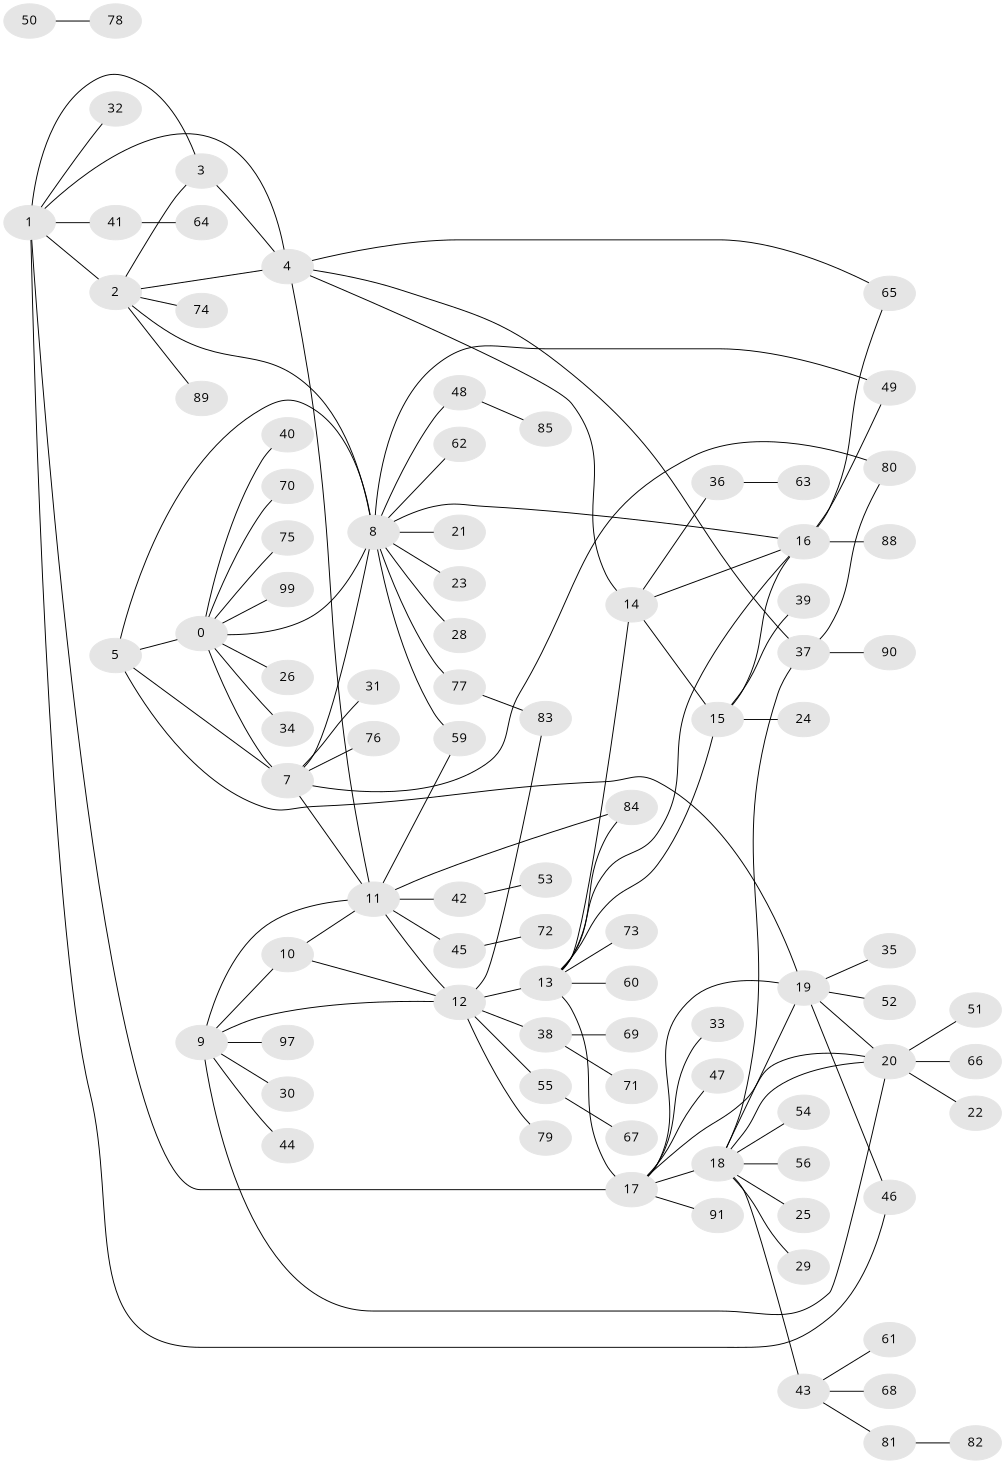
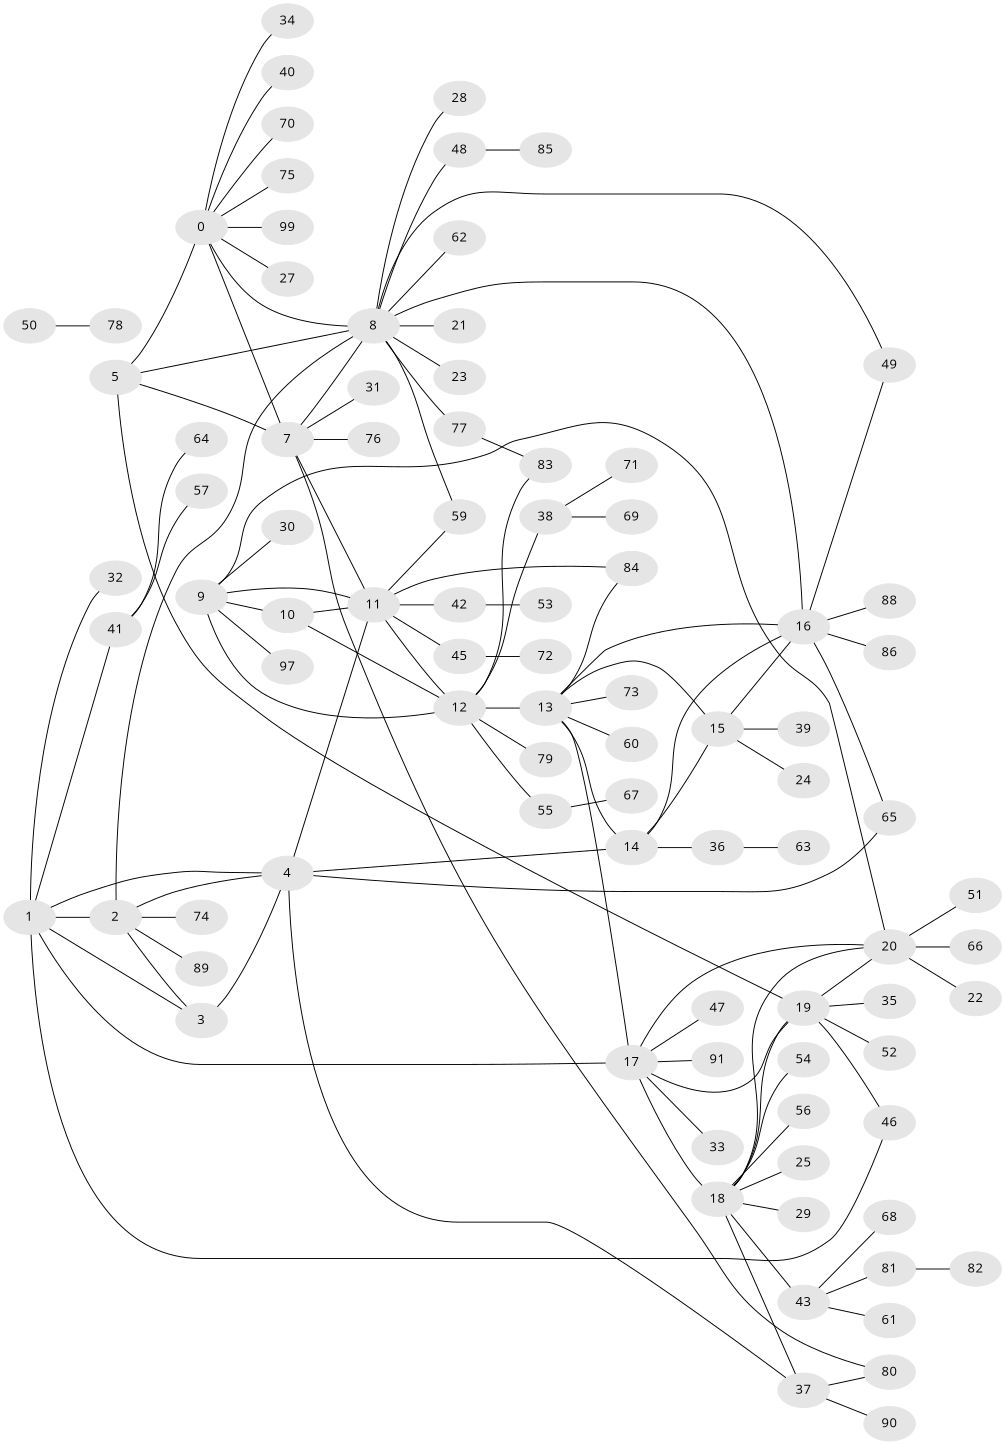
node "57": added
node "86": added
node "26": label "26" -> "27"
node "44": removed
